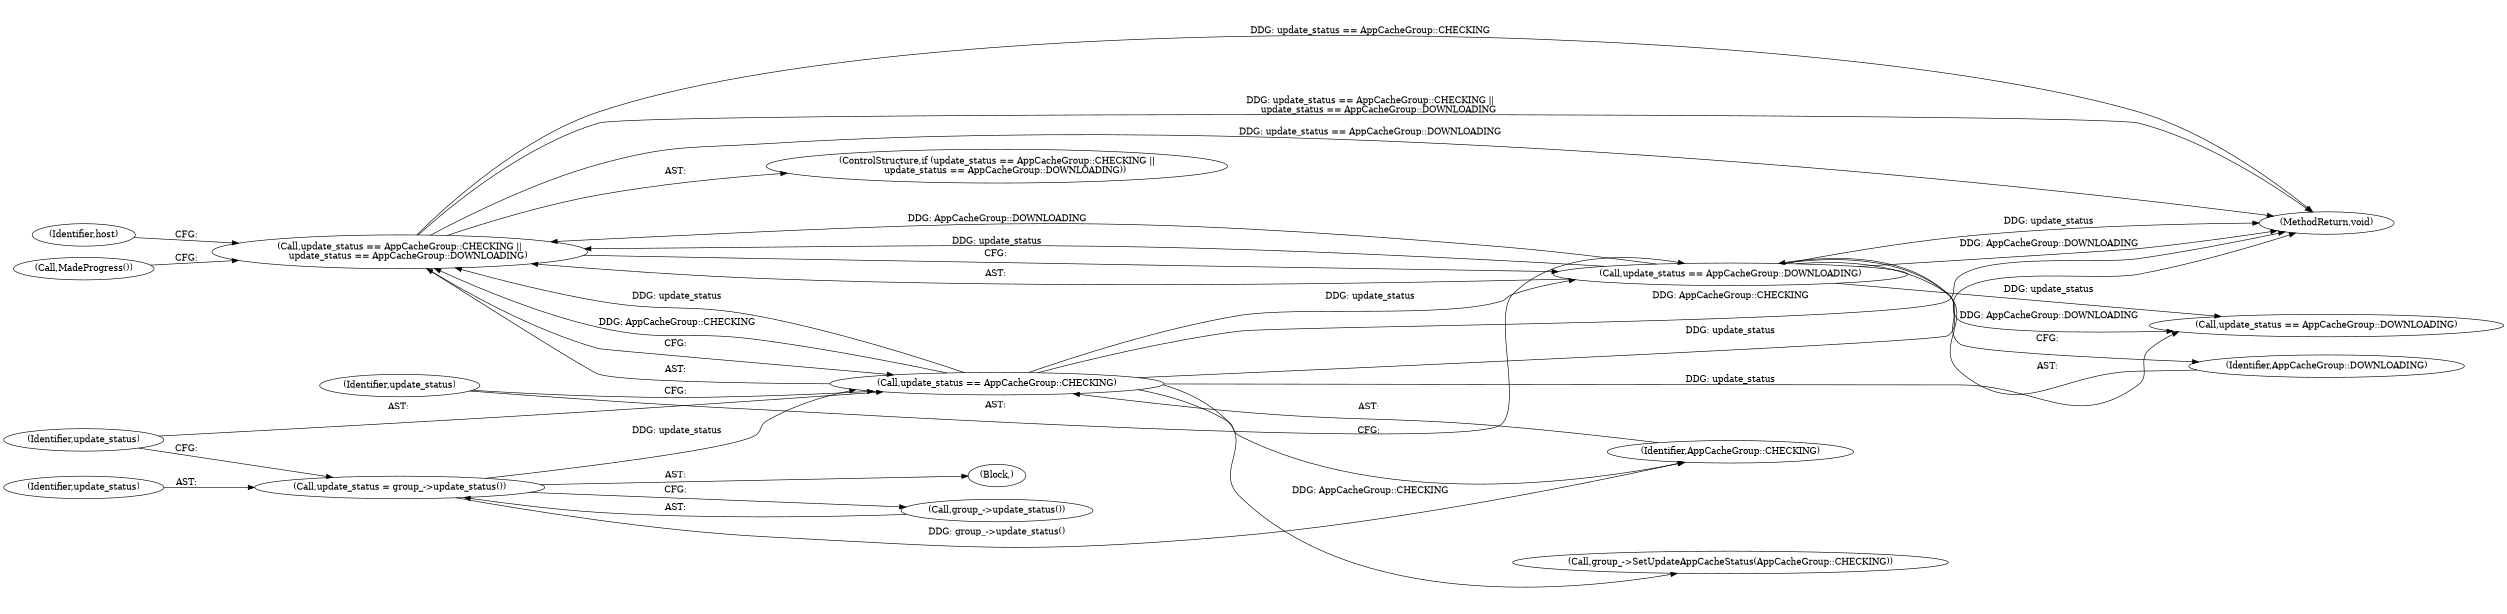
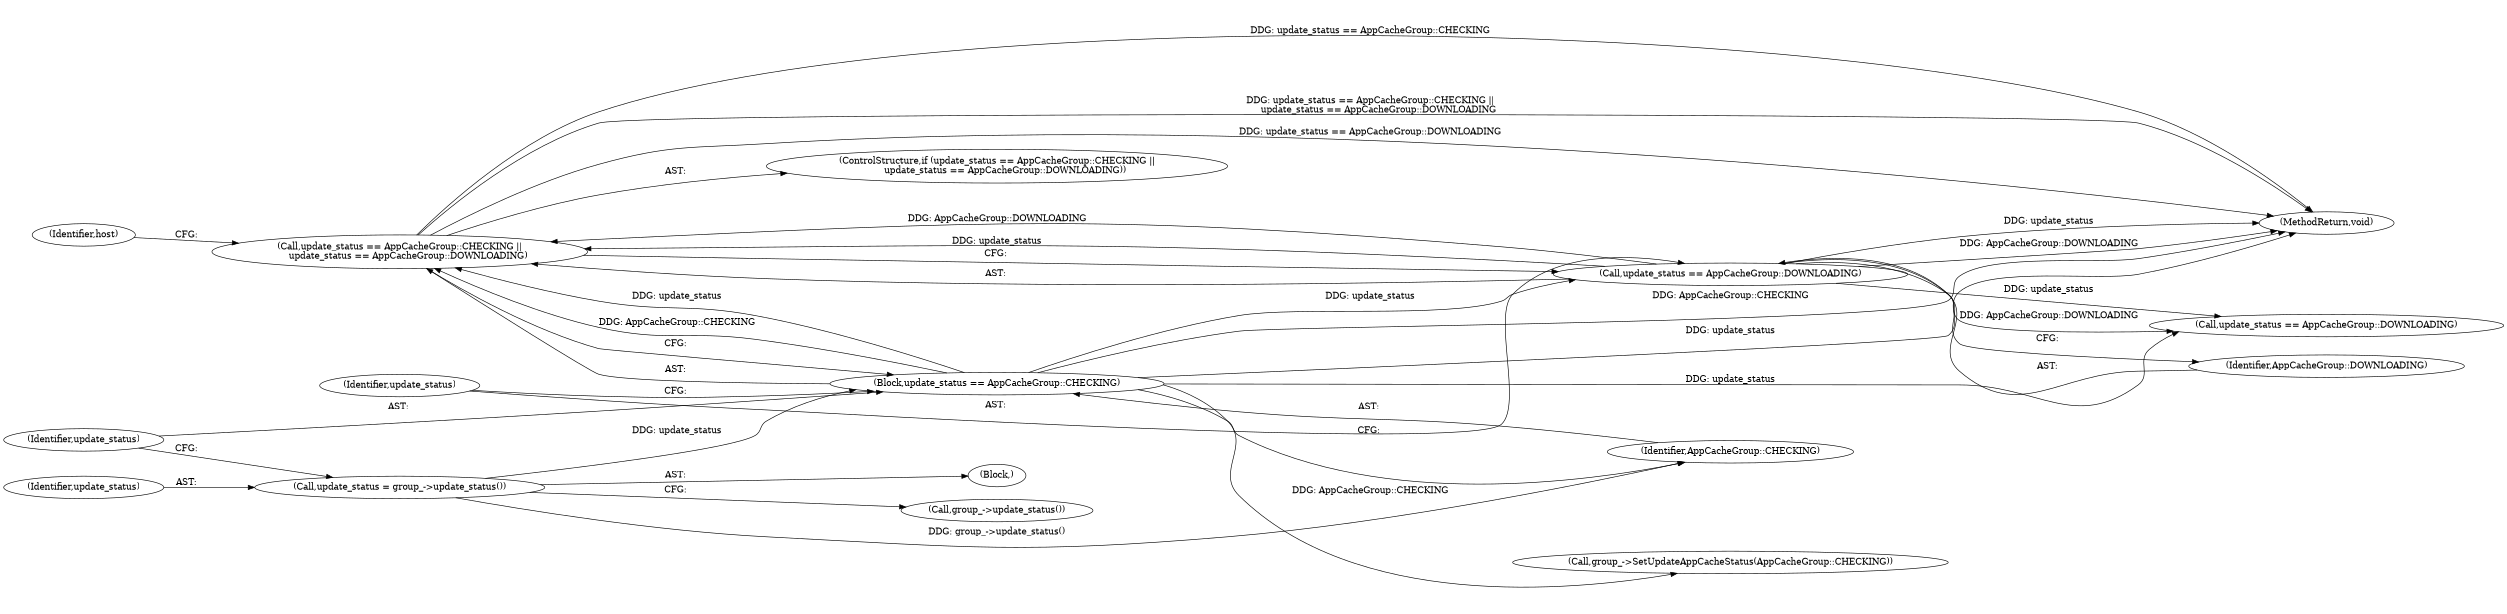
node "(Call,MadeProgress())": removed
node "(Call,update_status == AppCacheGroup::CHECKING)": label "(Call,update_status == AppCacheGroup::CHECKING)" -> "(Block,update_status == AppCacheGroup::CHECKING)"
edge "(Call,group_->update_status())" -> "(Call,update_status = group_->update_status())": removed, label "AST:"
